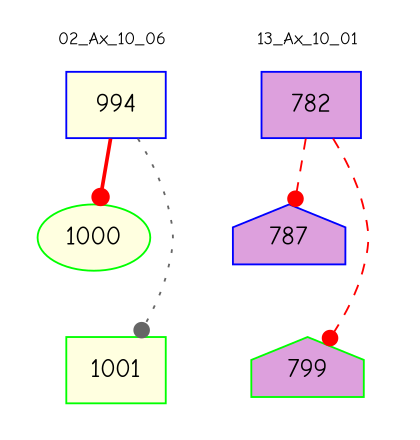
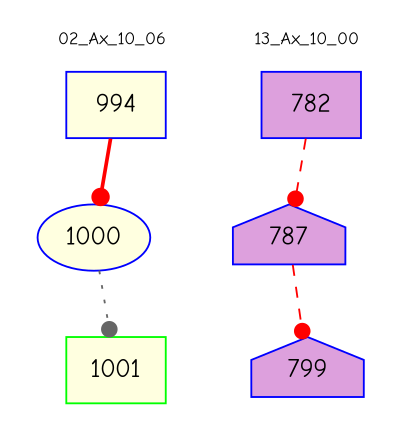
cluster "13_Ax_10_01": label "13_Ax_10_01" -> "13_Ax_10_00"
edge "994" -> "1001": now "1000" -> "1001"
edge "782" -> "799": now "787" -> "799"
node "1000": color green -> blue
node "799": color green -> blue
